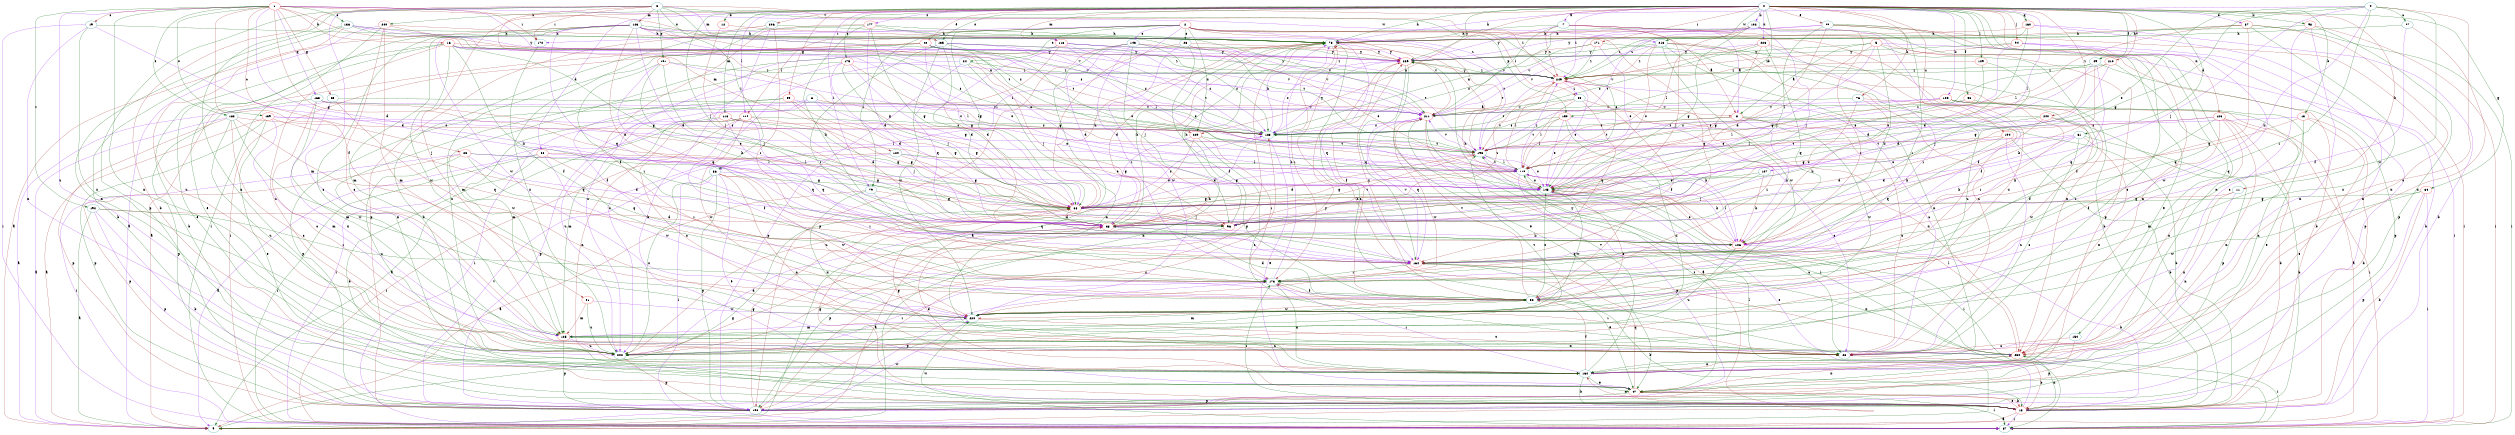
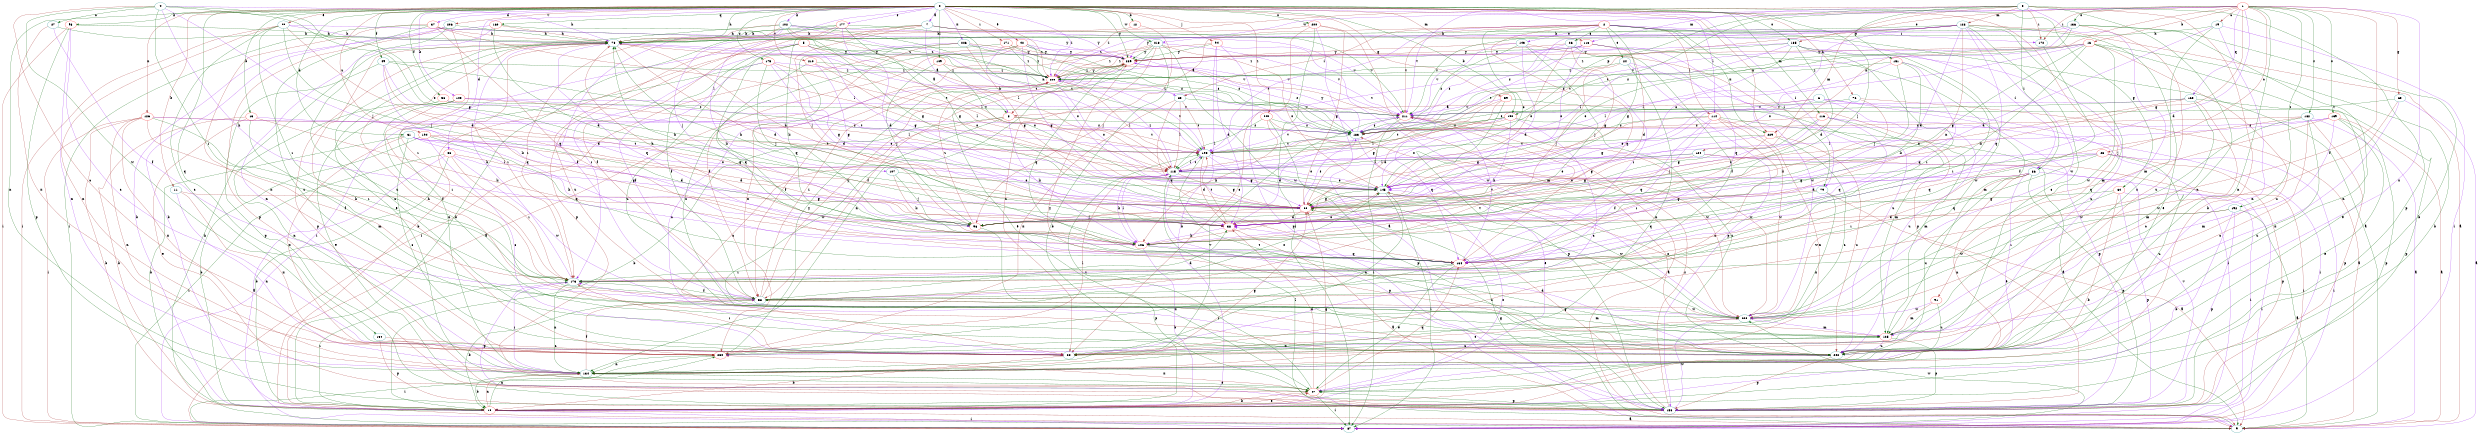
node "226": color red -> teal
edge "143" -> "9": now "2" -> "9"
